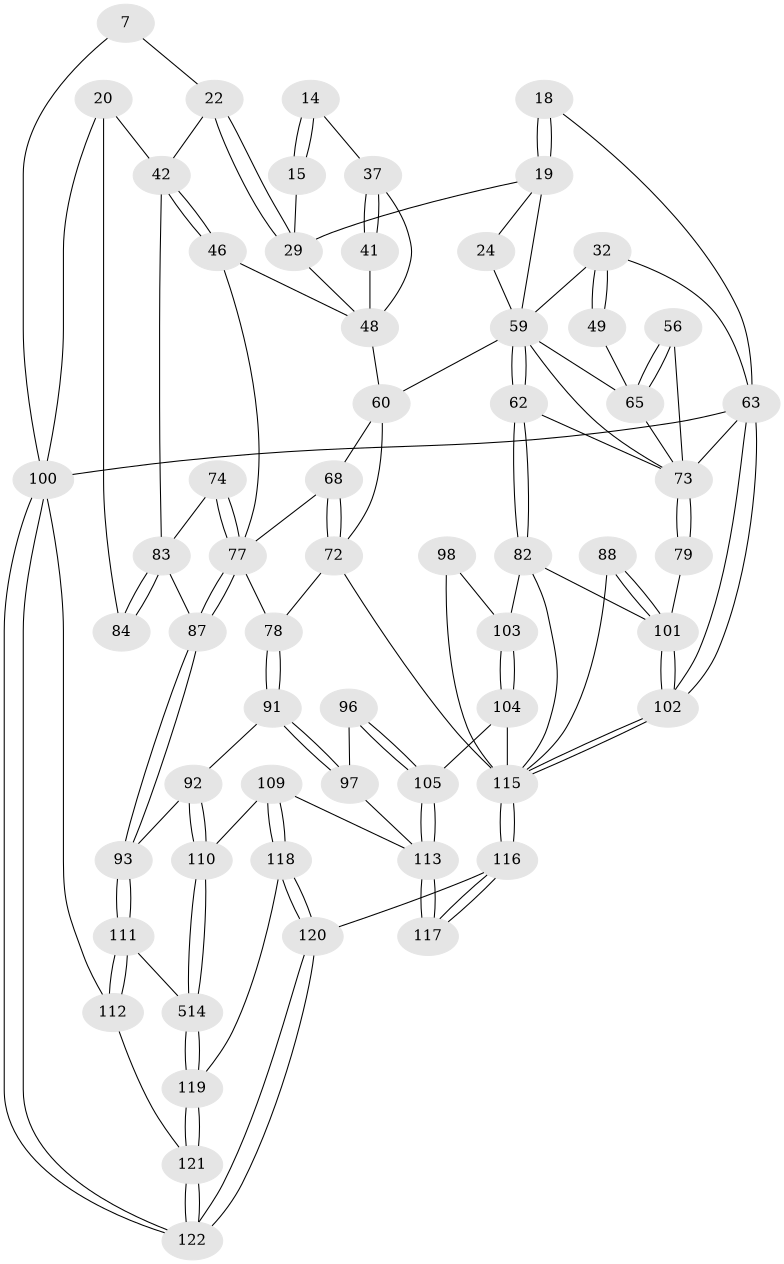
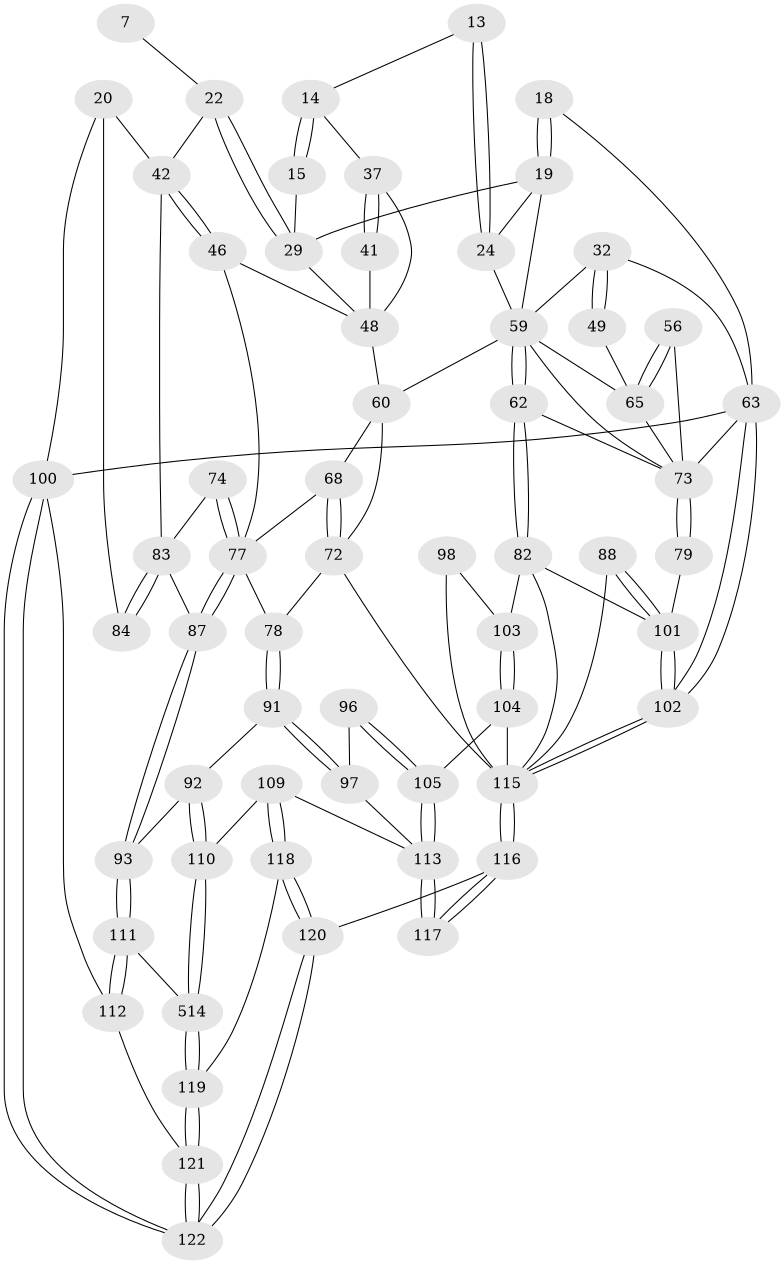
node "13": added
edge "7" -- "100": removed
